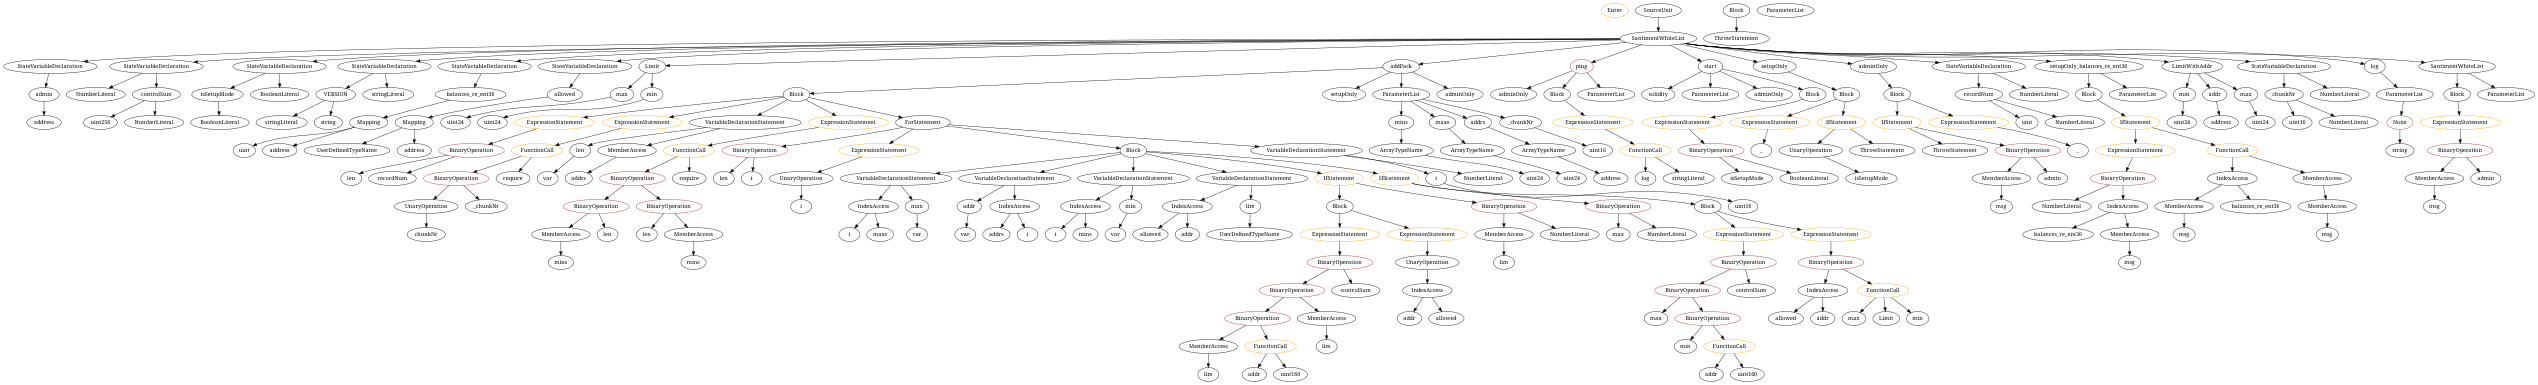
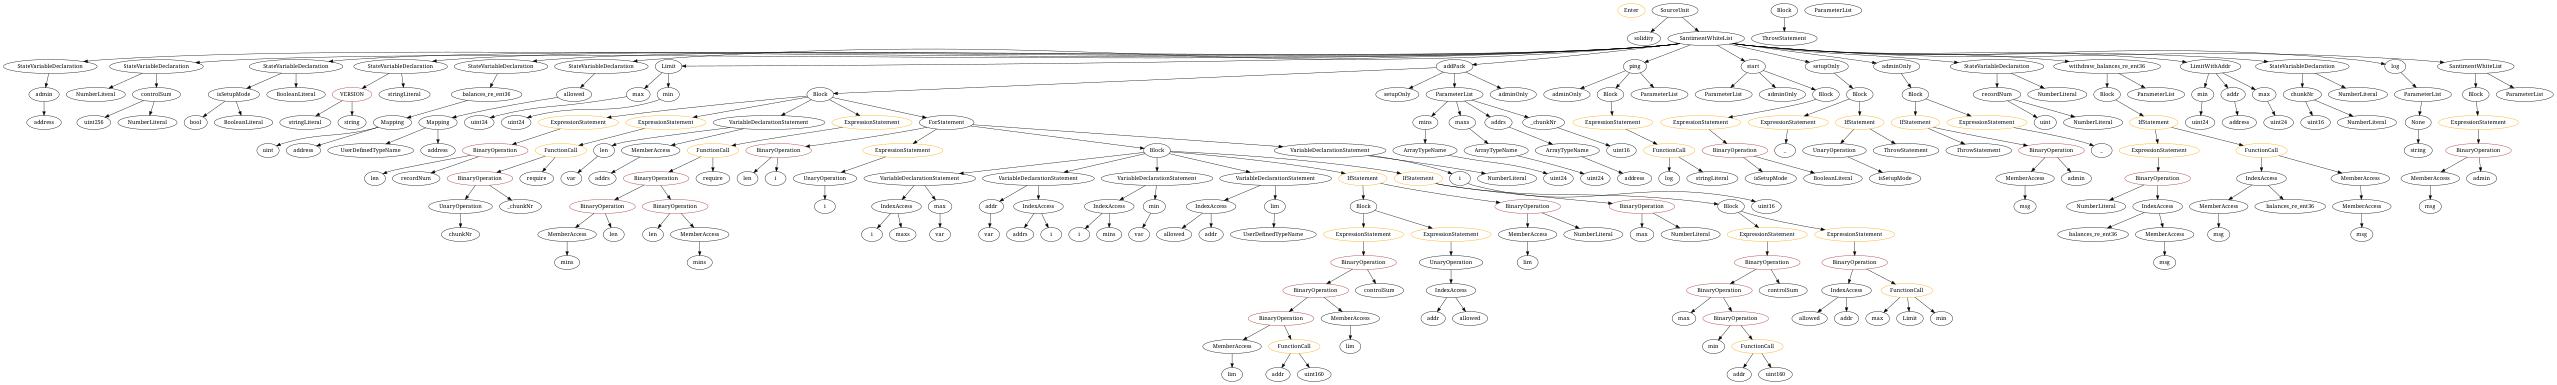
node "ping": color brown -> black
node "setupOnly_balances_re_ent36": label "setupOnly_balances_re_ent36" -> "withdraw_balances_re_ent36"
edge "start" -> "solidity": now "SourceUnit" -> "solidity"
node "VERSION": color black -> brown
node "bool": added
node "None": color brown -> black
